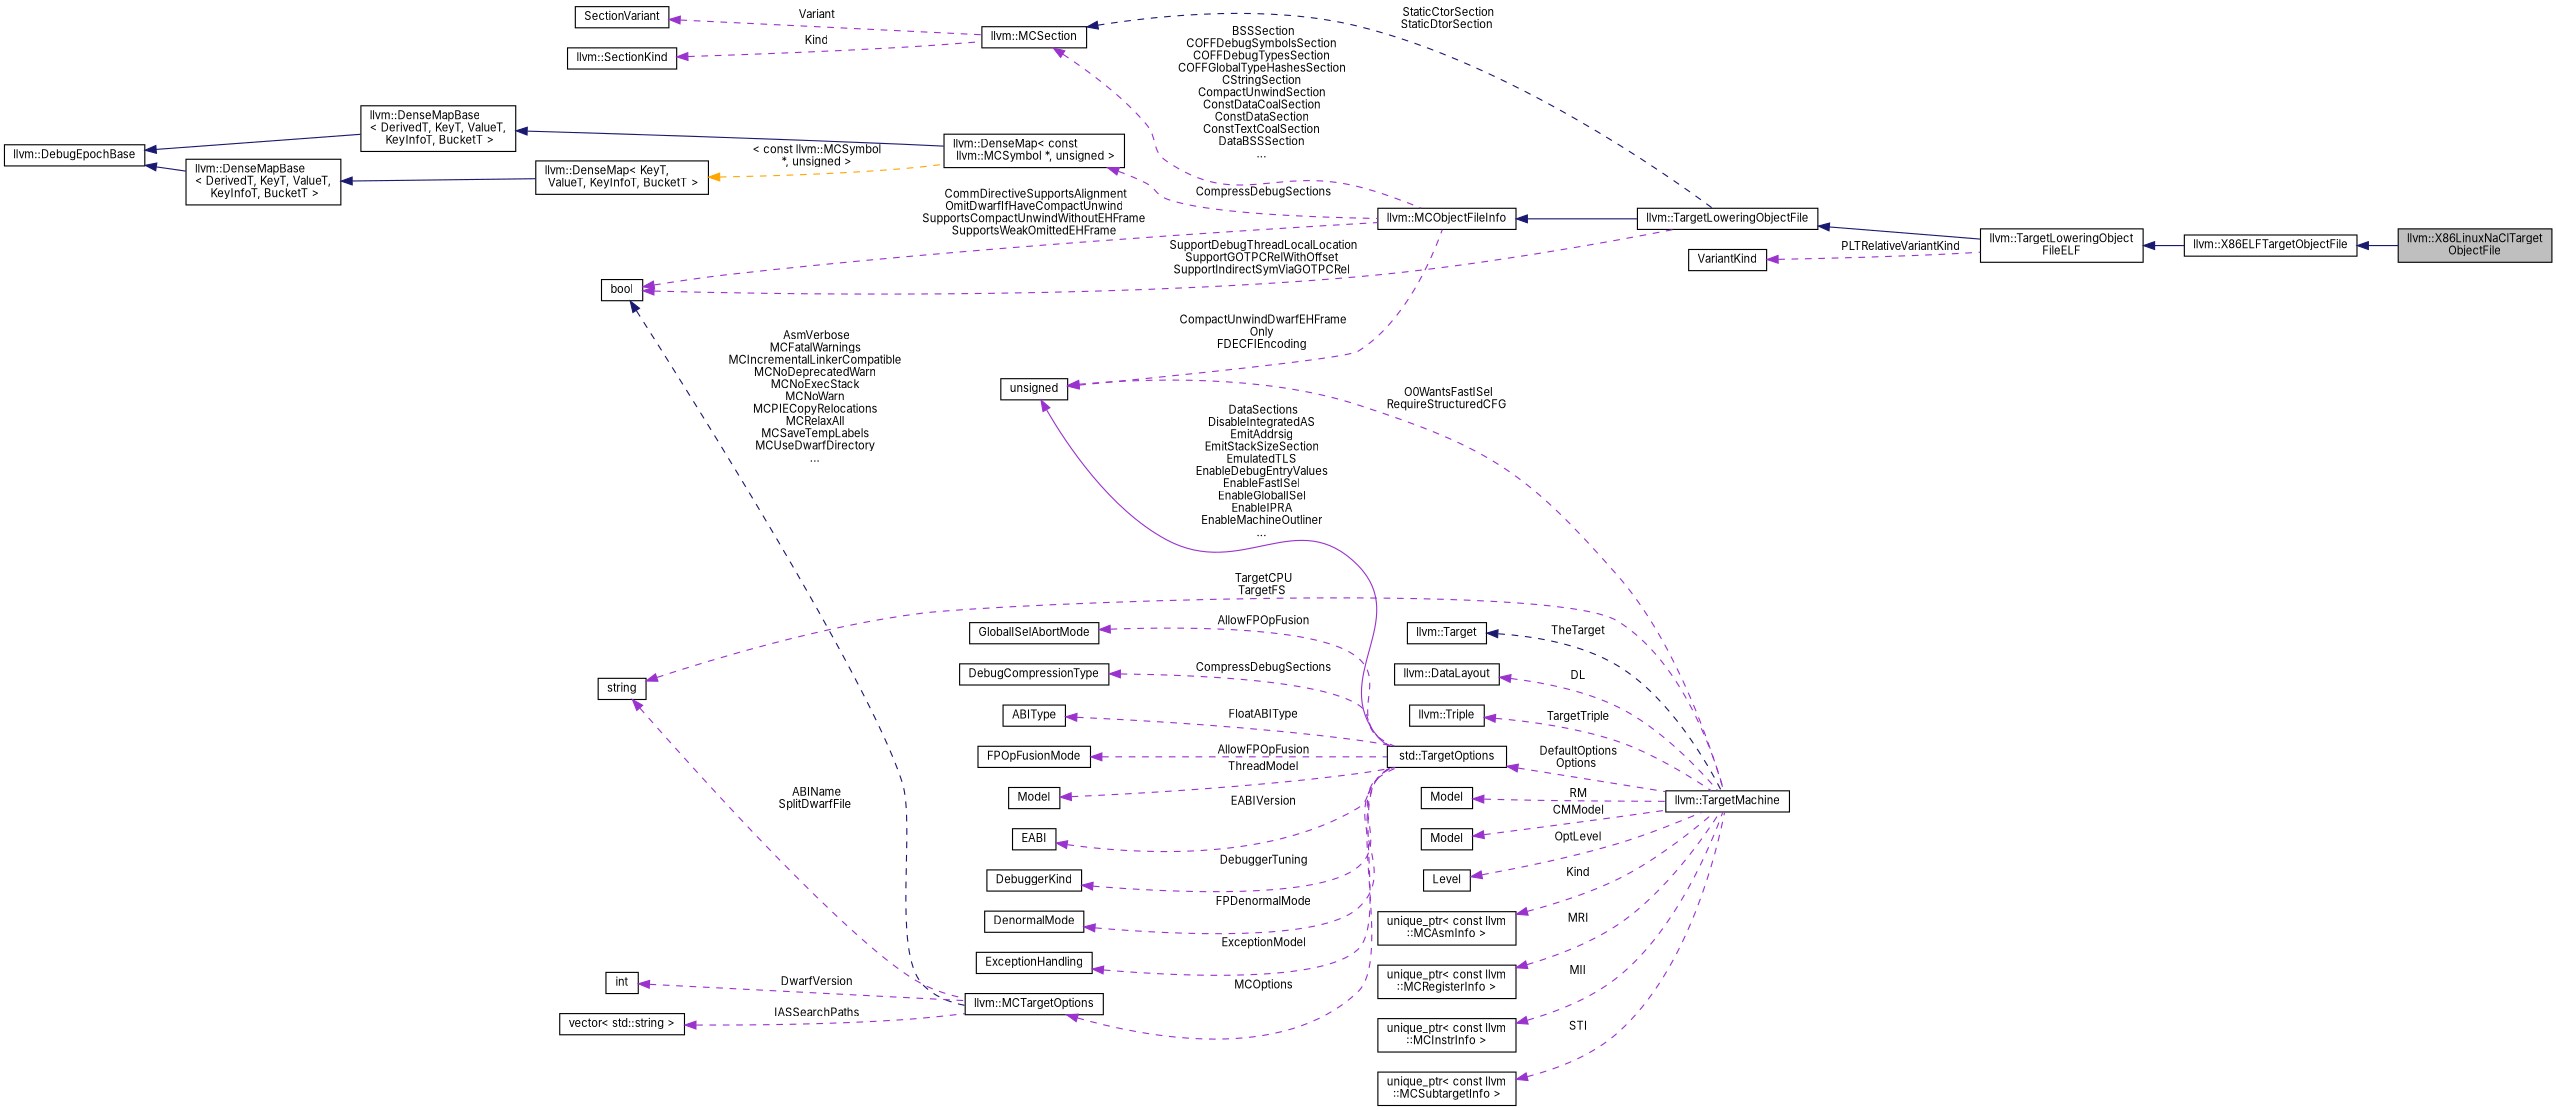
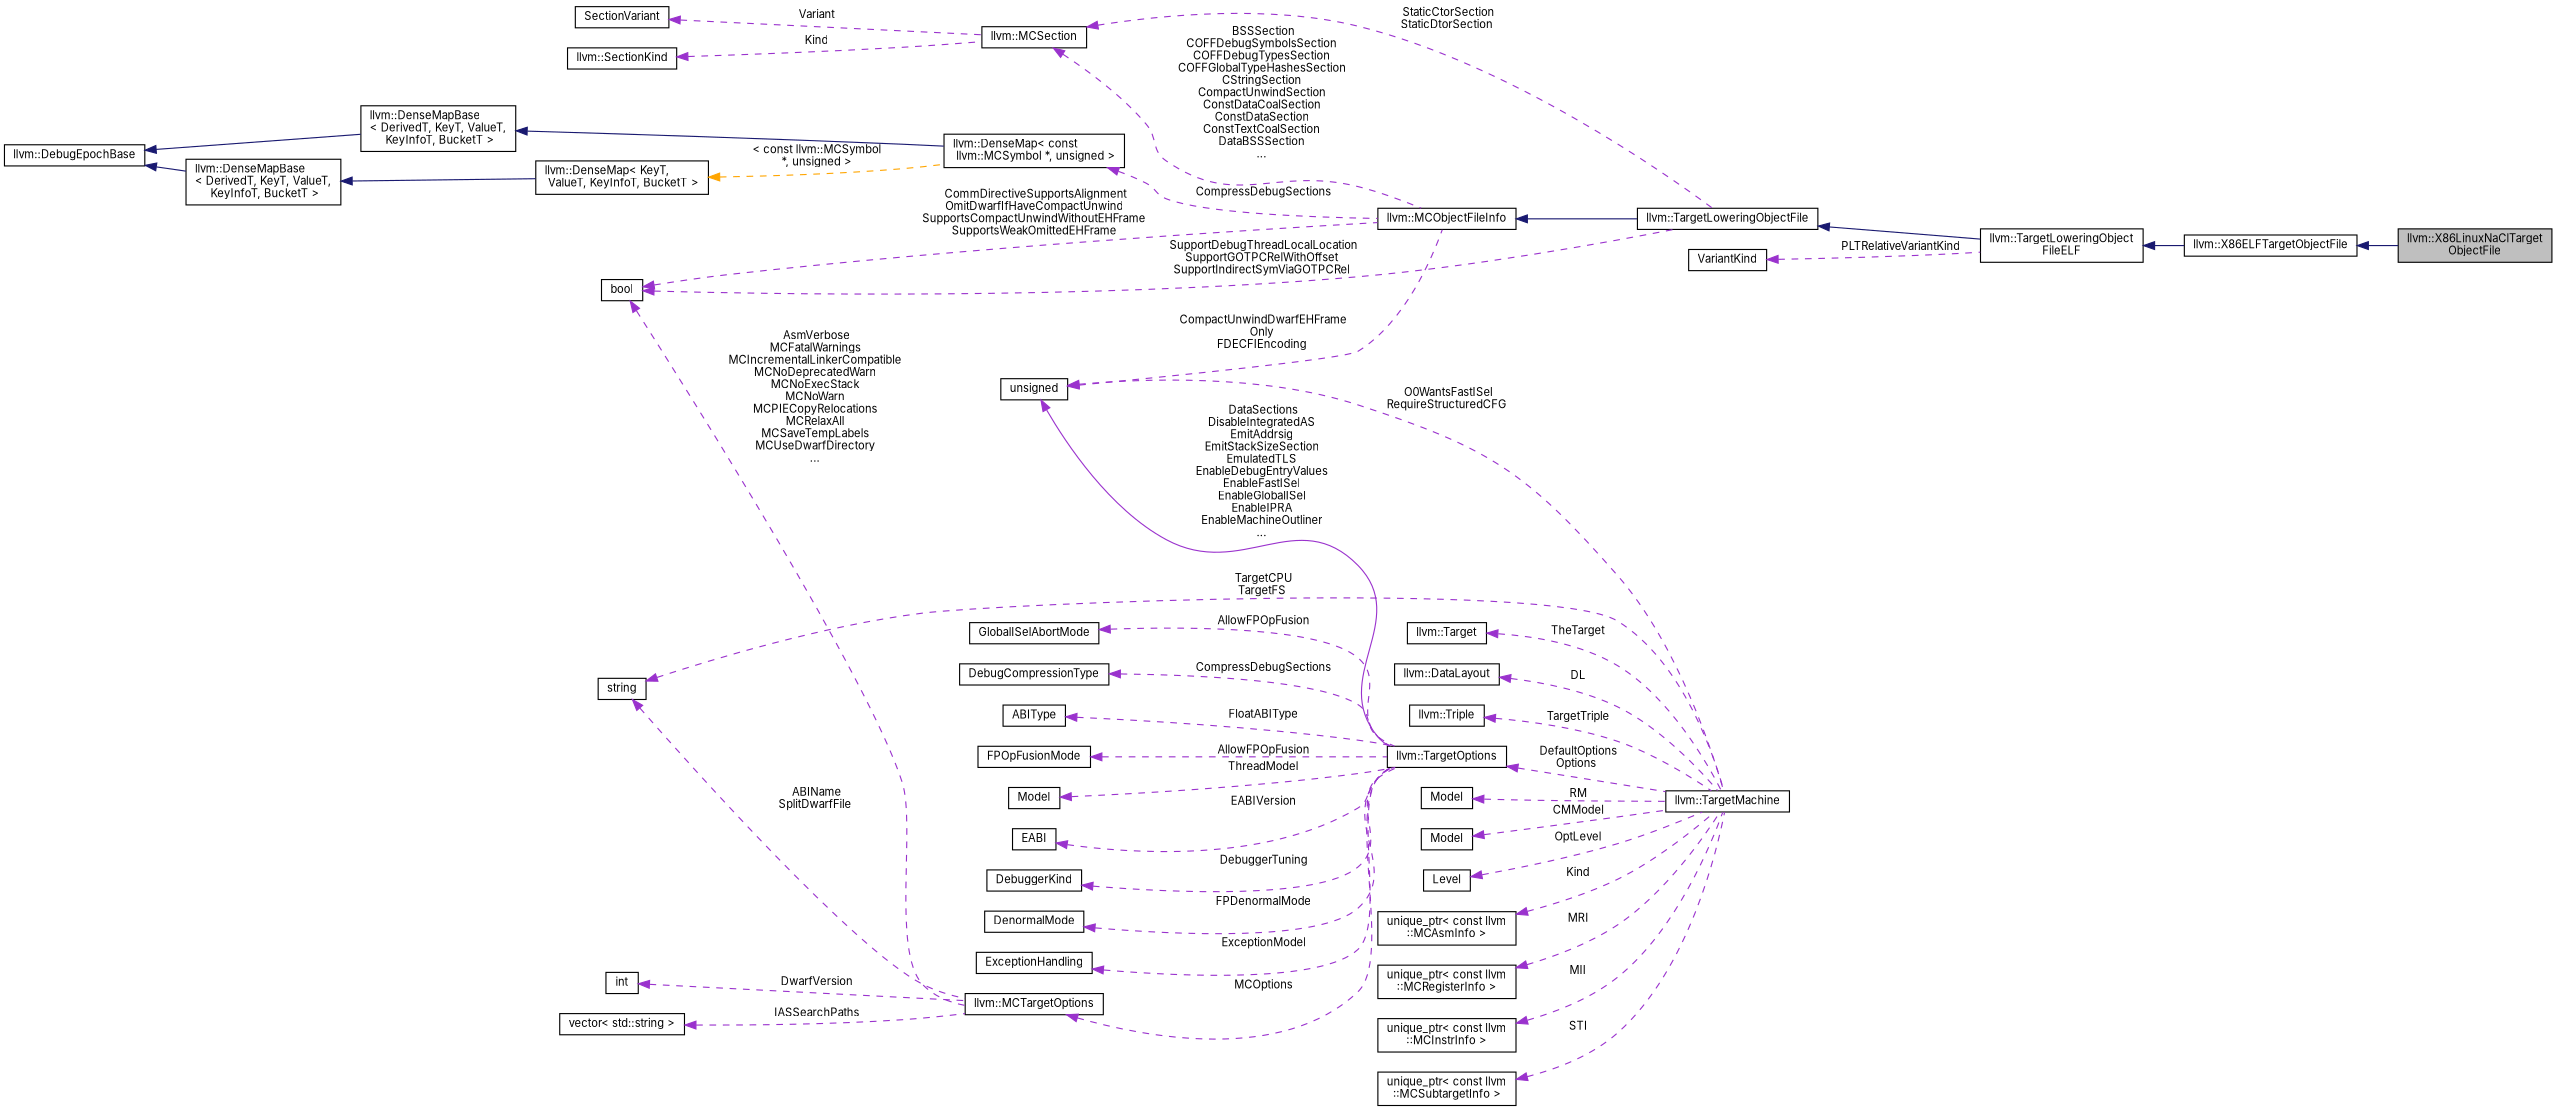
edge "llvm::TargetLoweringObjectFile" -> "llvm::MCSection": color midnightblue -> darkorchid3
edge "llvm::MCTargetOptions" -> "bool": color midnightblue -> darkorchid3
edge "llvm::TargetMachine" -> "llvm::Target": color midnightblue -> darkorchid3
node "std::TargetOptions": label "std::TargetOptions" -> "llvm::TargetOptions"
